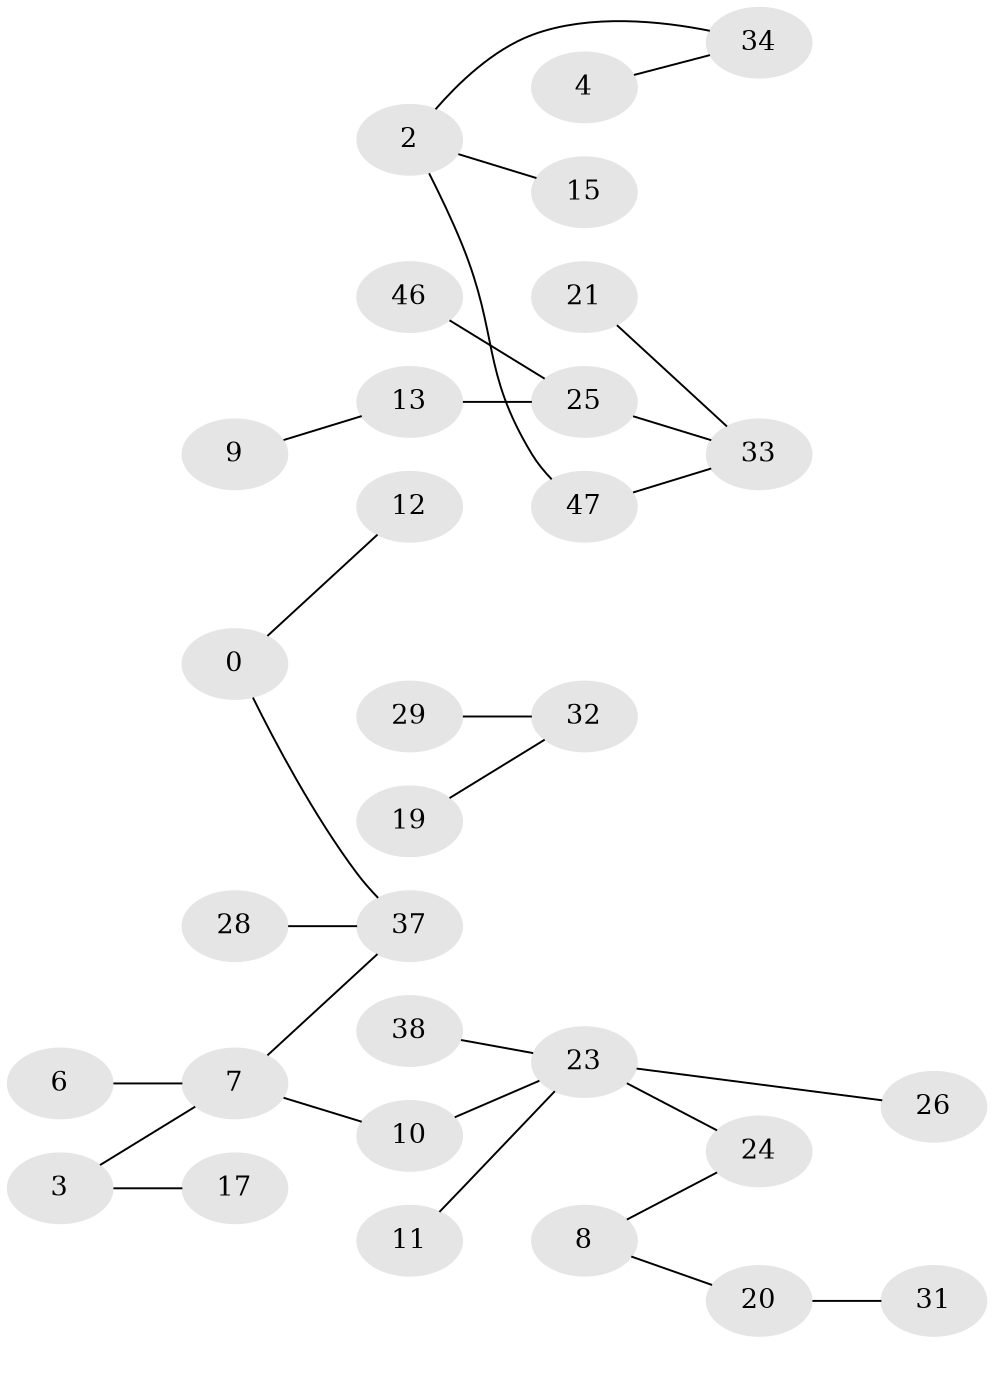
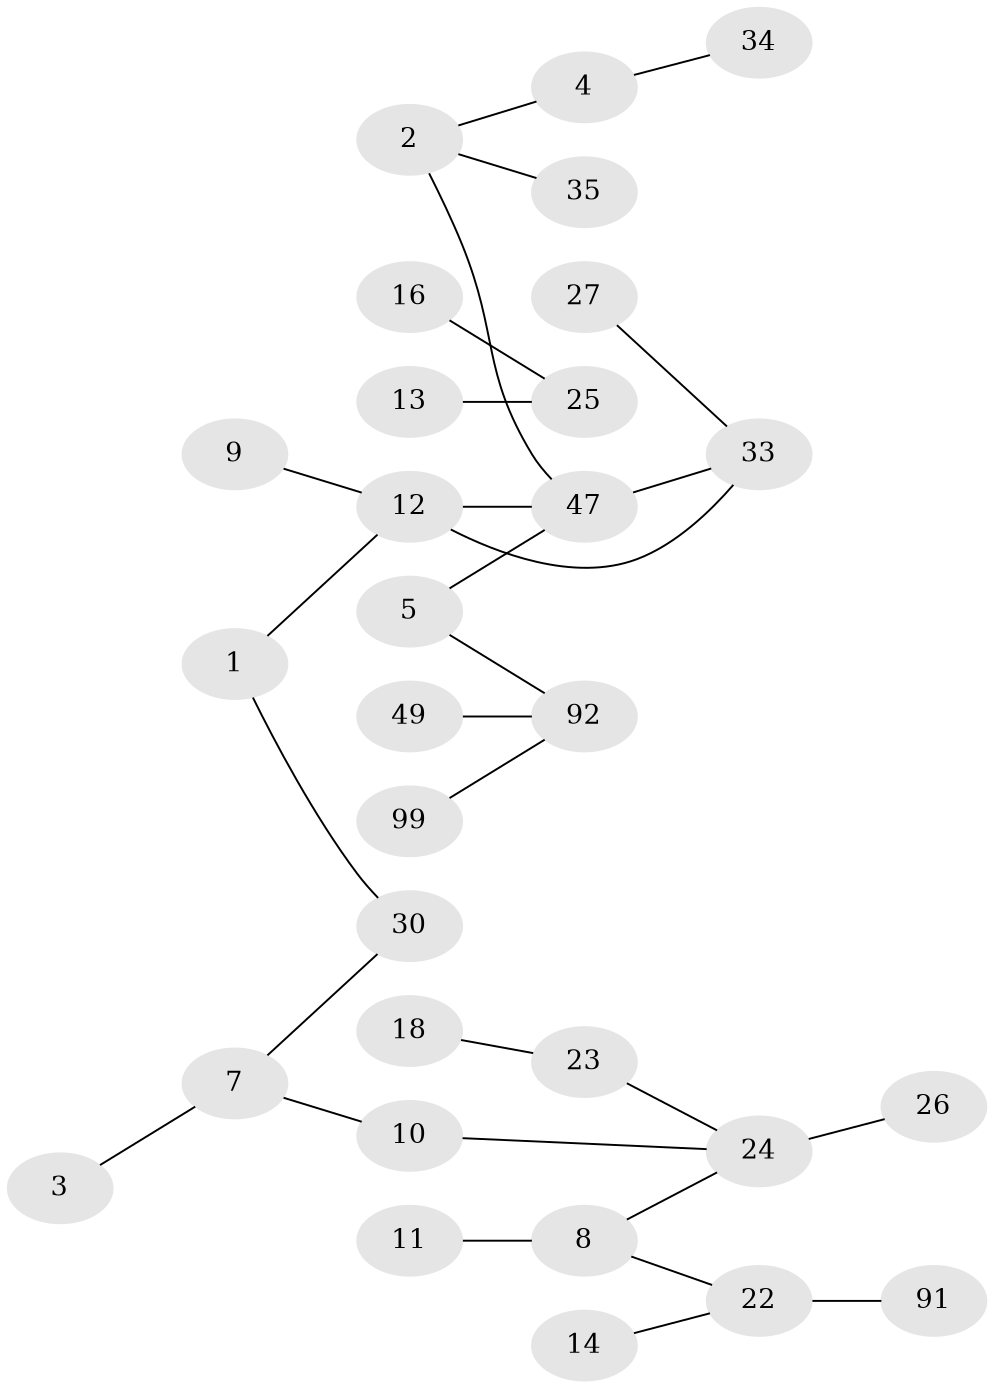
edge "34" -- "2": now "4" -- "2"
node "15": label "15" -> "35"
node "46": label "46" -> "16"
node "21": label "21" -> "27"
edge "13" -- "9": now "12" -- "9"
edge "25" -- "33": now "12" -- "33"
edge "12" -- "47": added
node "5": added
node "0": label "0" -> "1"
node "29": label "29" -> "49"
node "32": label "32" -> "92"
node "19": label "19" -> "99"
node "28": removed
node "37": label "37" -> "30"
node "38": label "38" -> "18"
node "6": removed
edge "23" -- "26": now "24" -- "26"
edge "23" -- "10": now "24" -- "10"
edge "23" -- "11": now "8" -- "11"
node "17": removed
node "20": label "20" -> "22"
node "31": label "31" -> "91"
node "14": added
